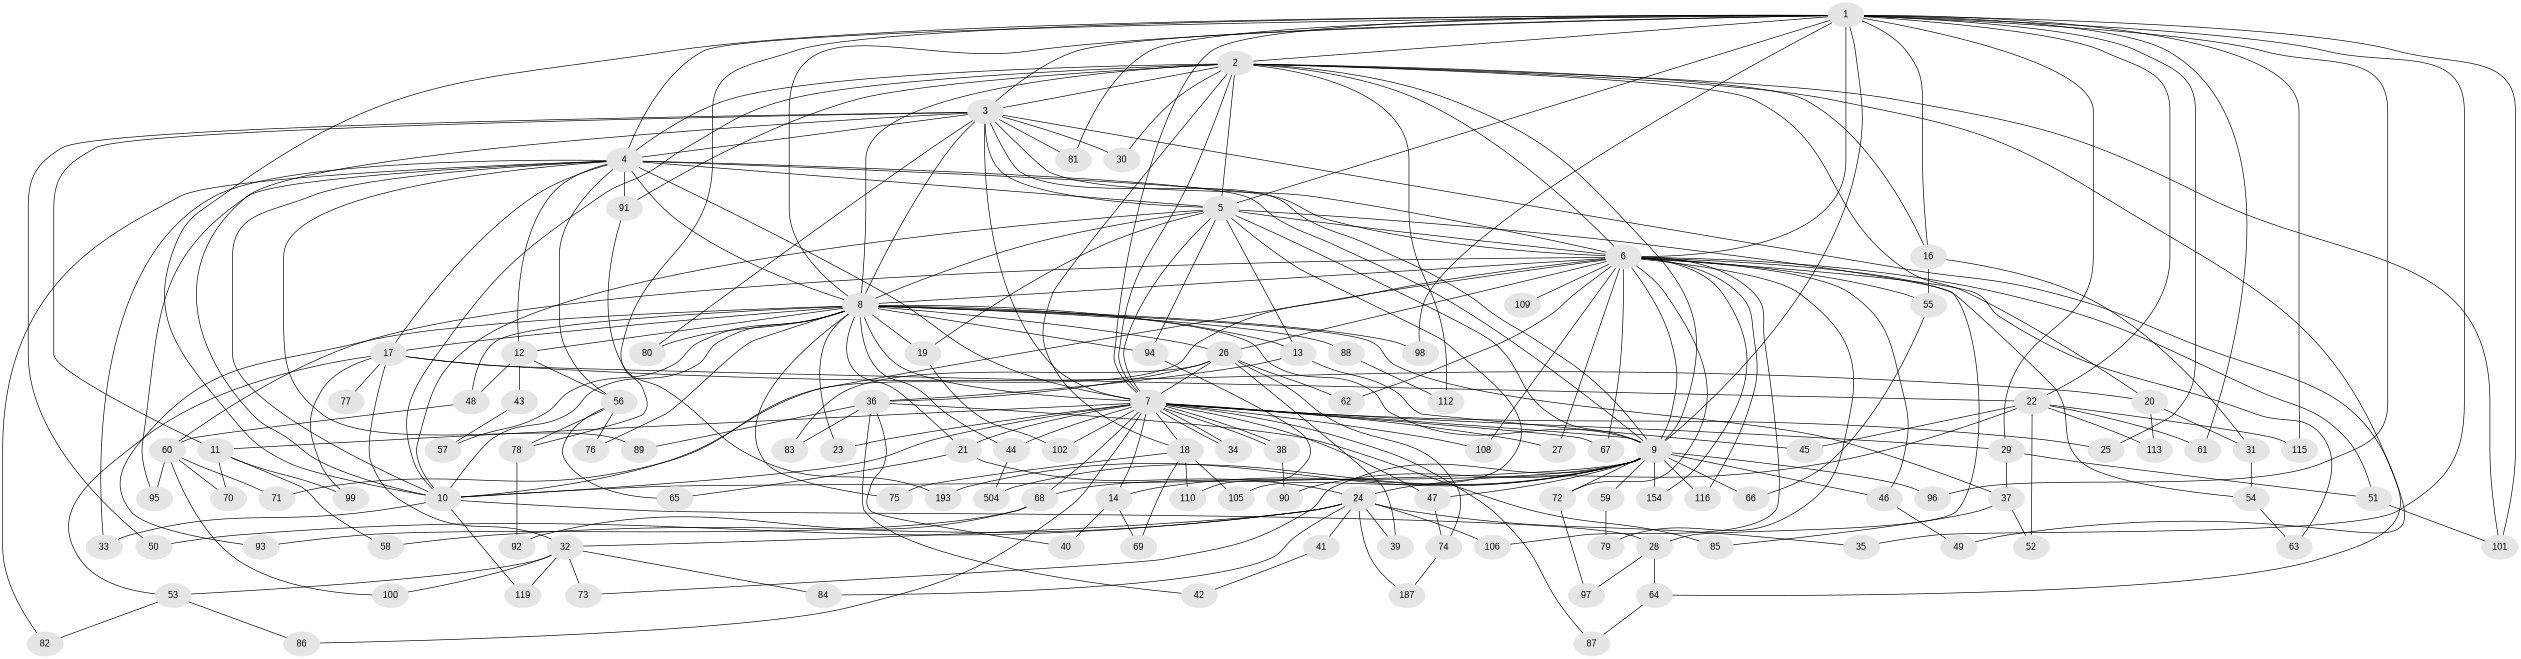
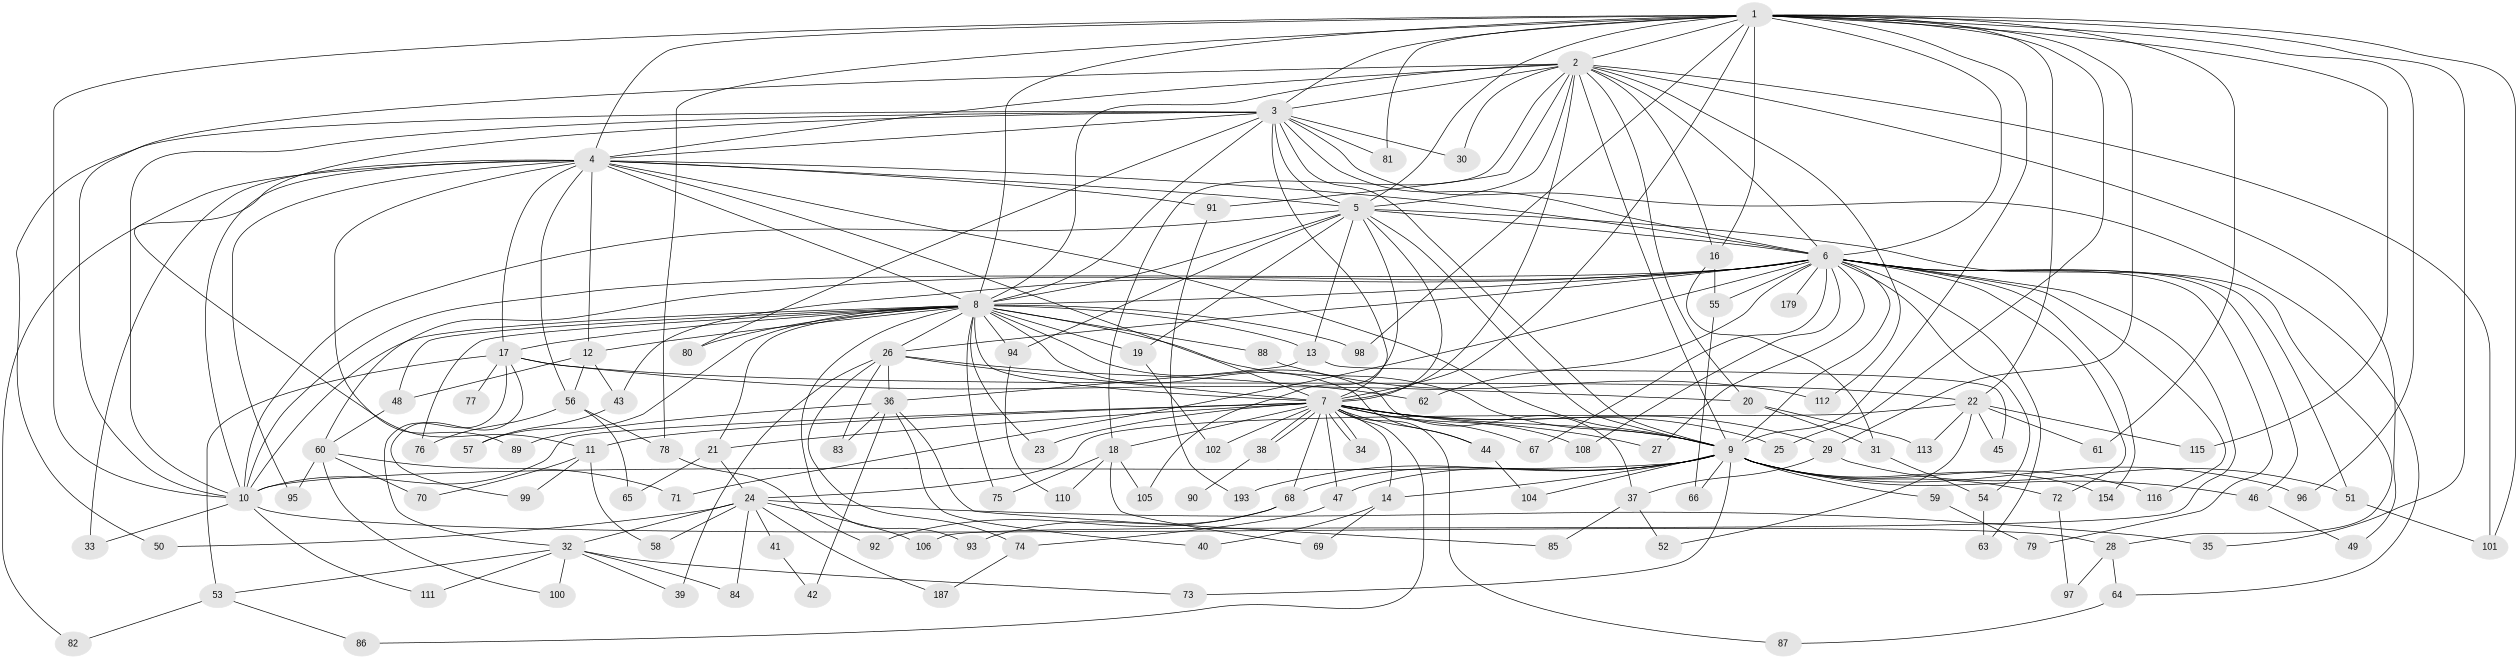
edge "6" -- "43": added
node "109": label "109" -> "179"
edge "9" -- "90": removed
node "504": label "504" -> "104"
edge "24" -- "39": now "32" -- "39"
node "119": label "119" -> "111"
